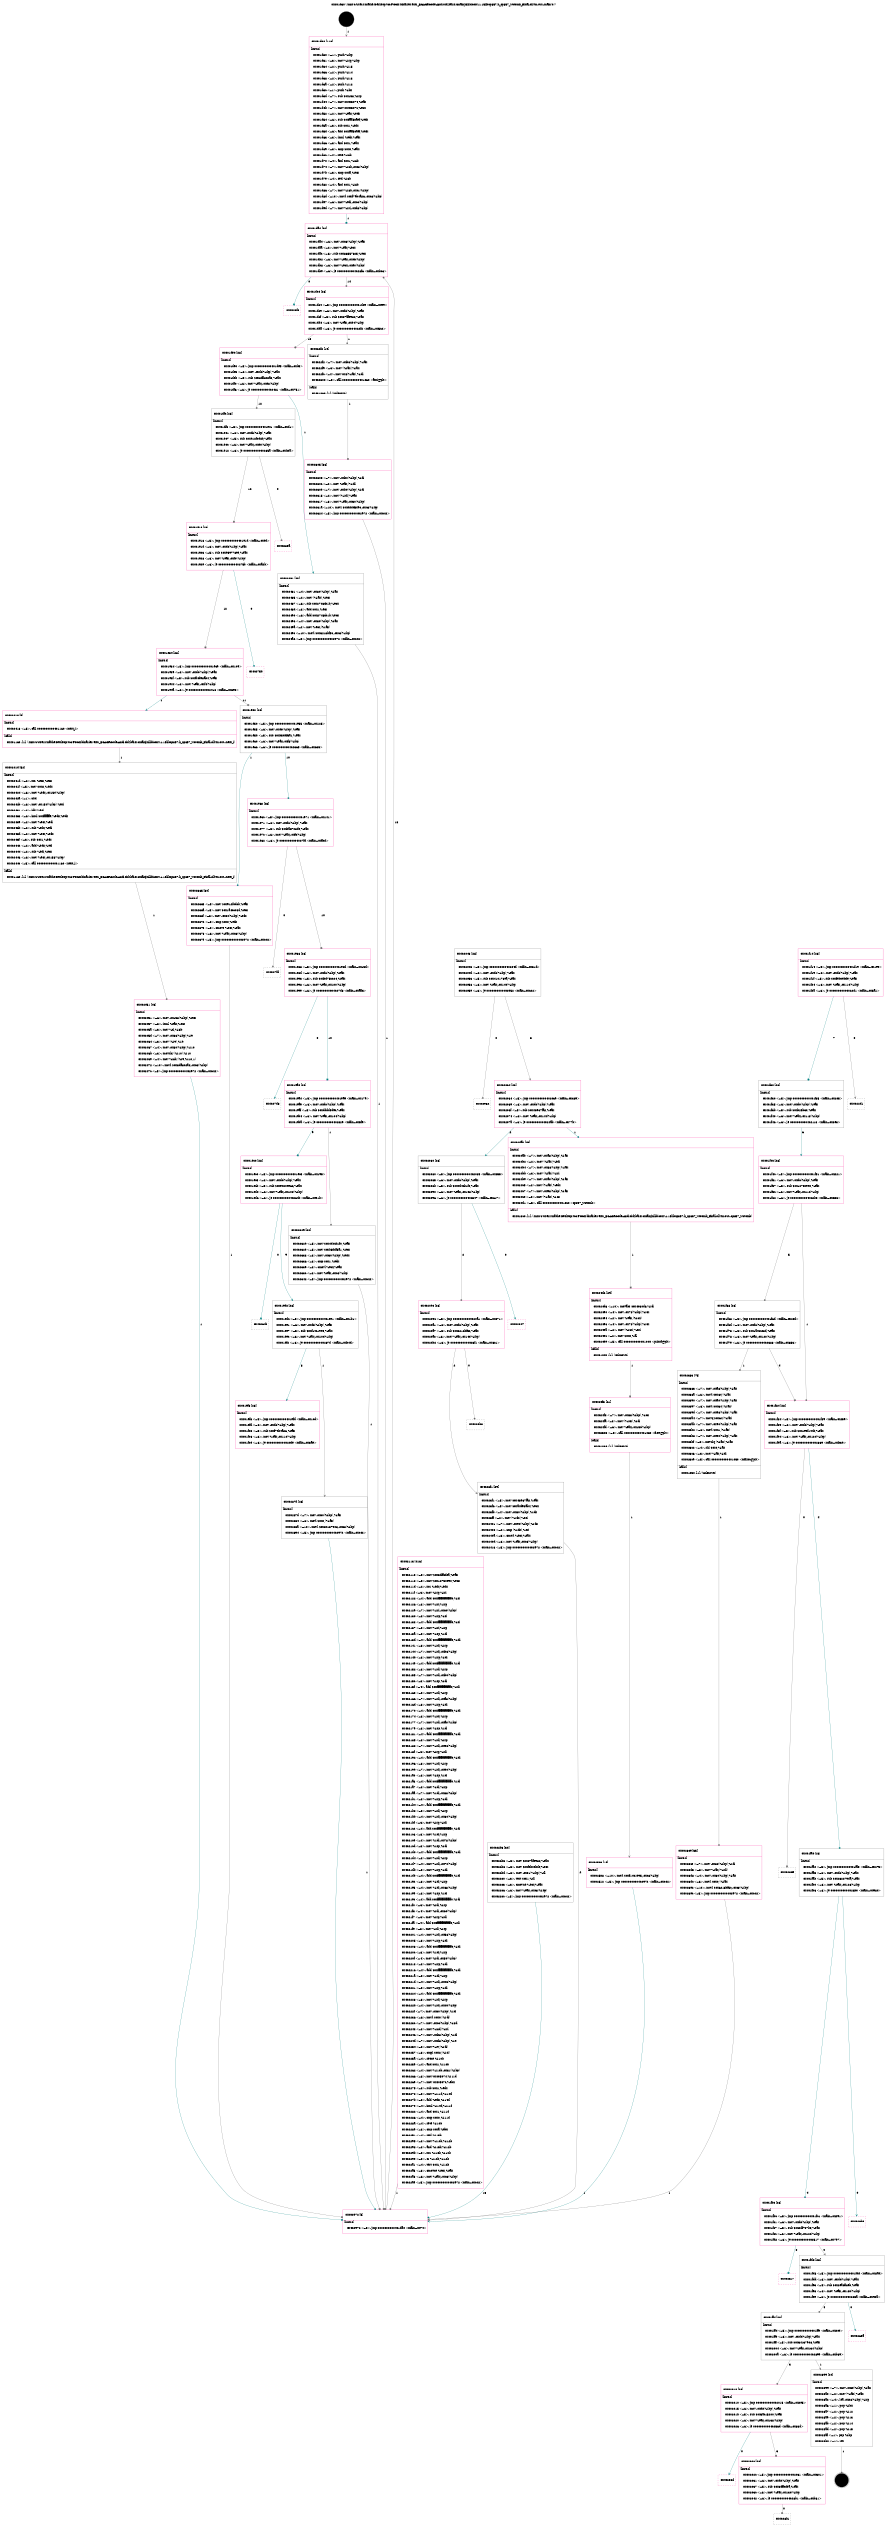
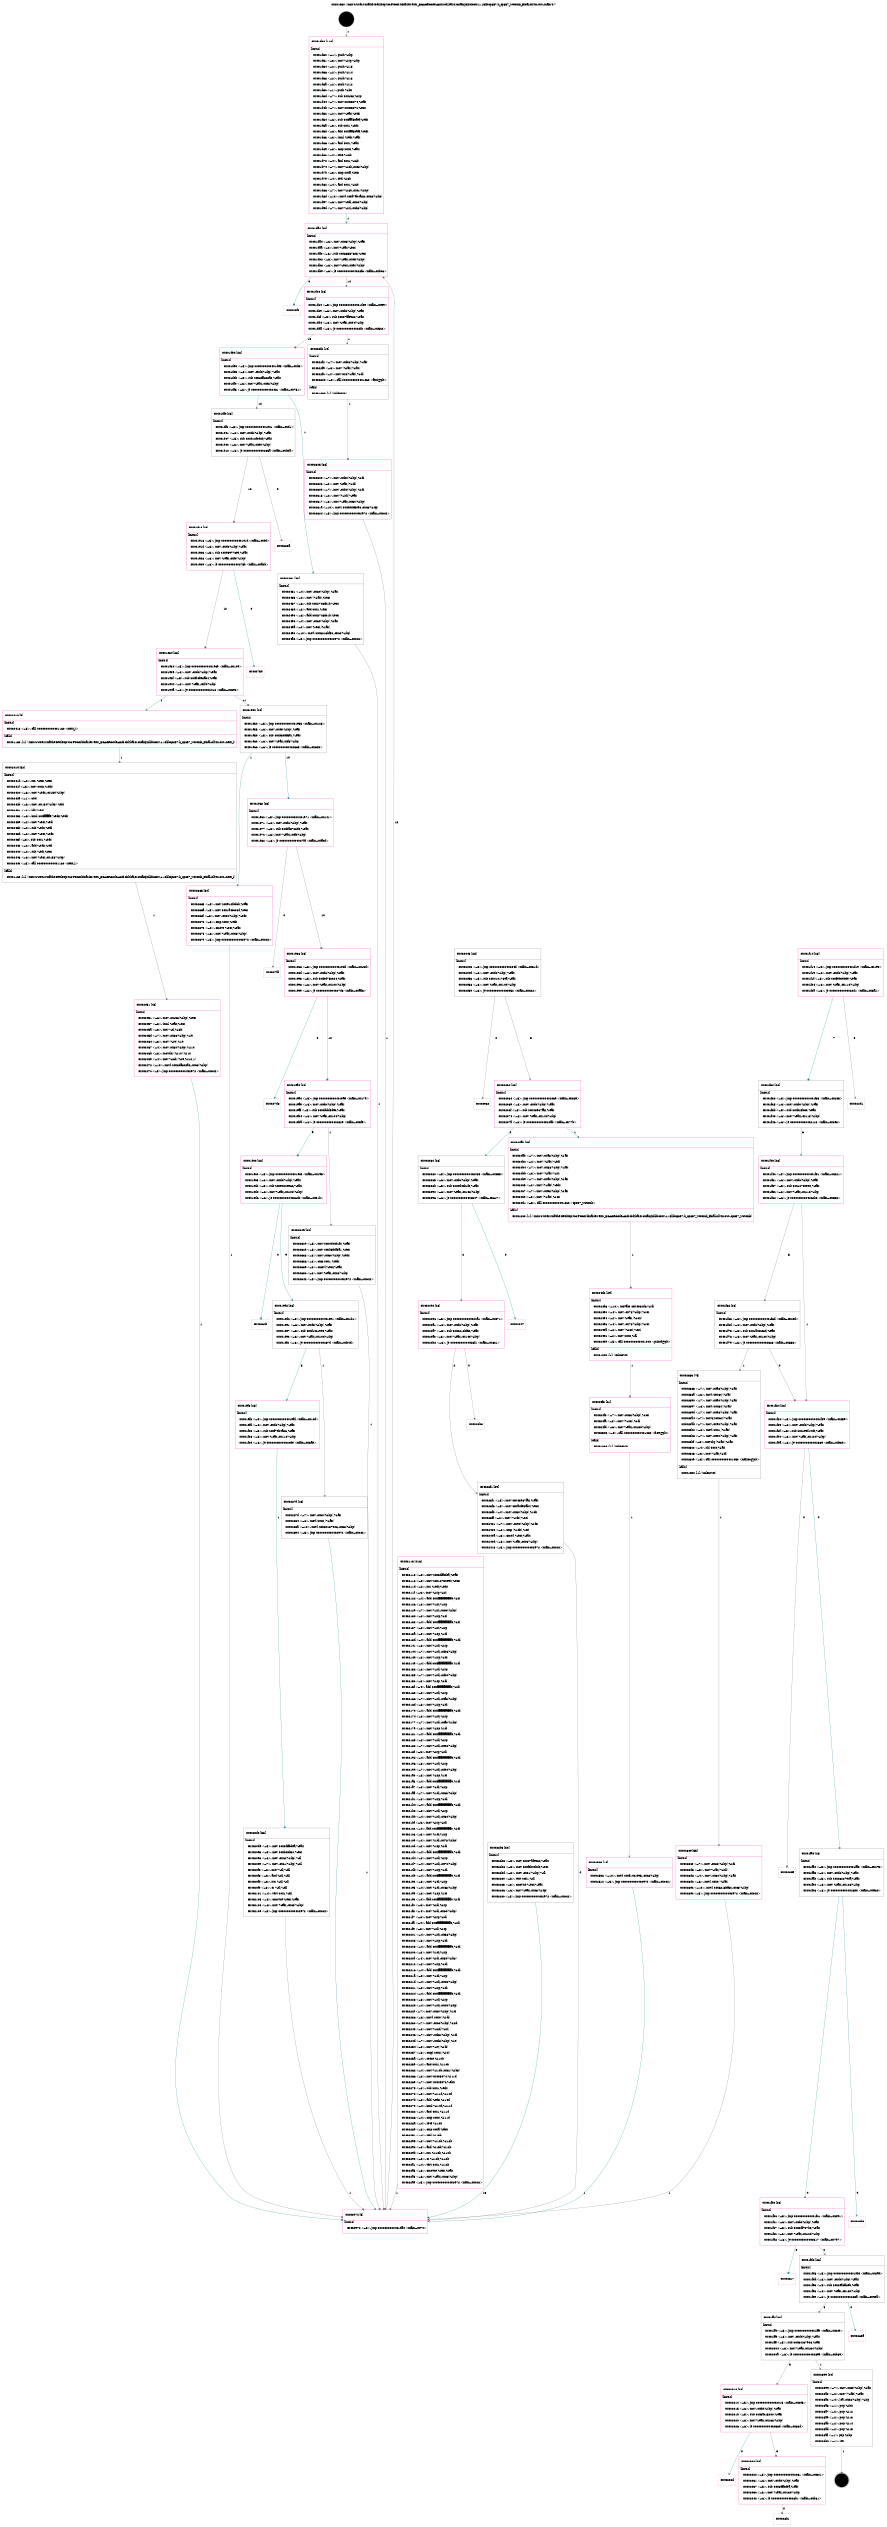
edge "0x401d30 [116]" -> "0x401da4 [32]": arrowhead box -> vee
node "0x4020de [53]": added
